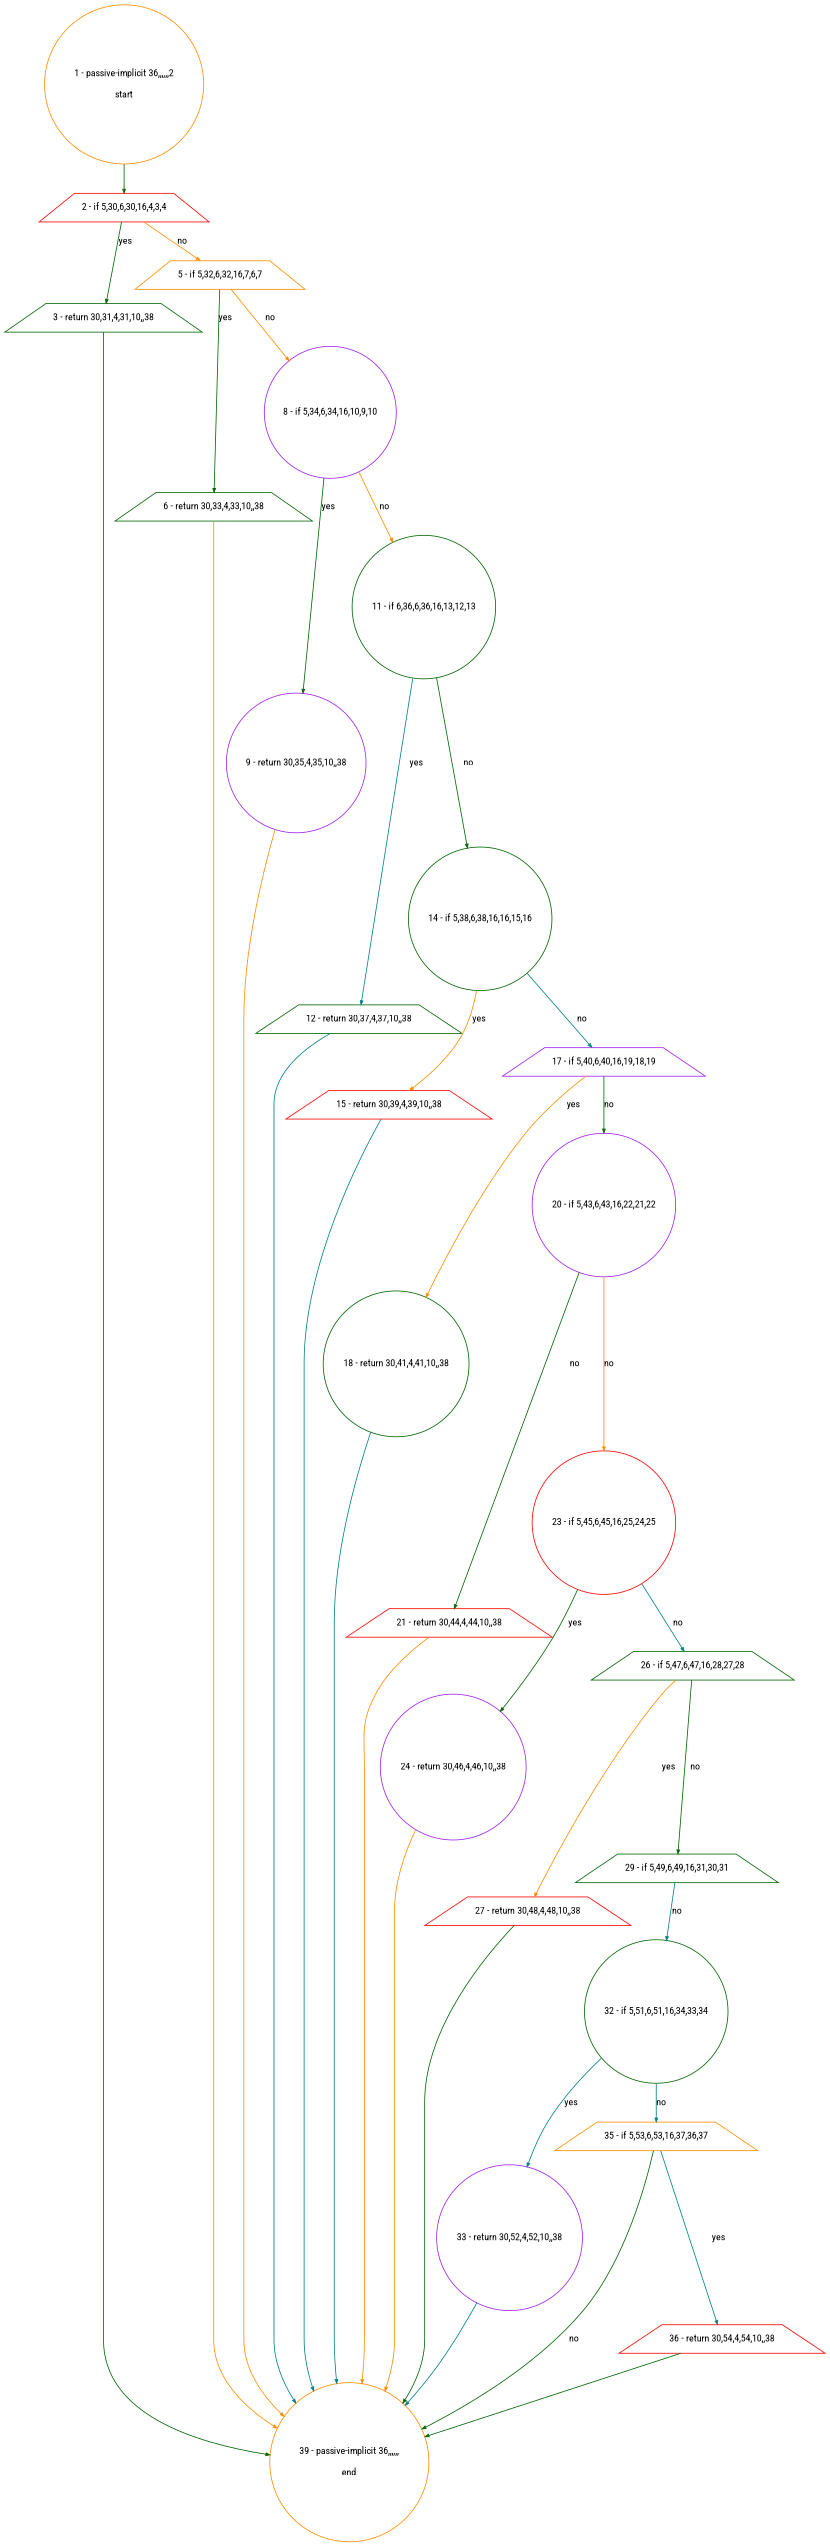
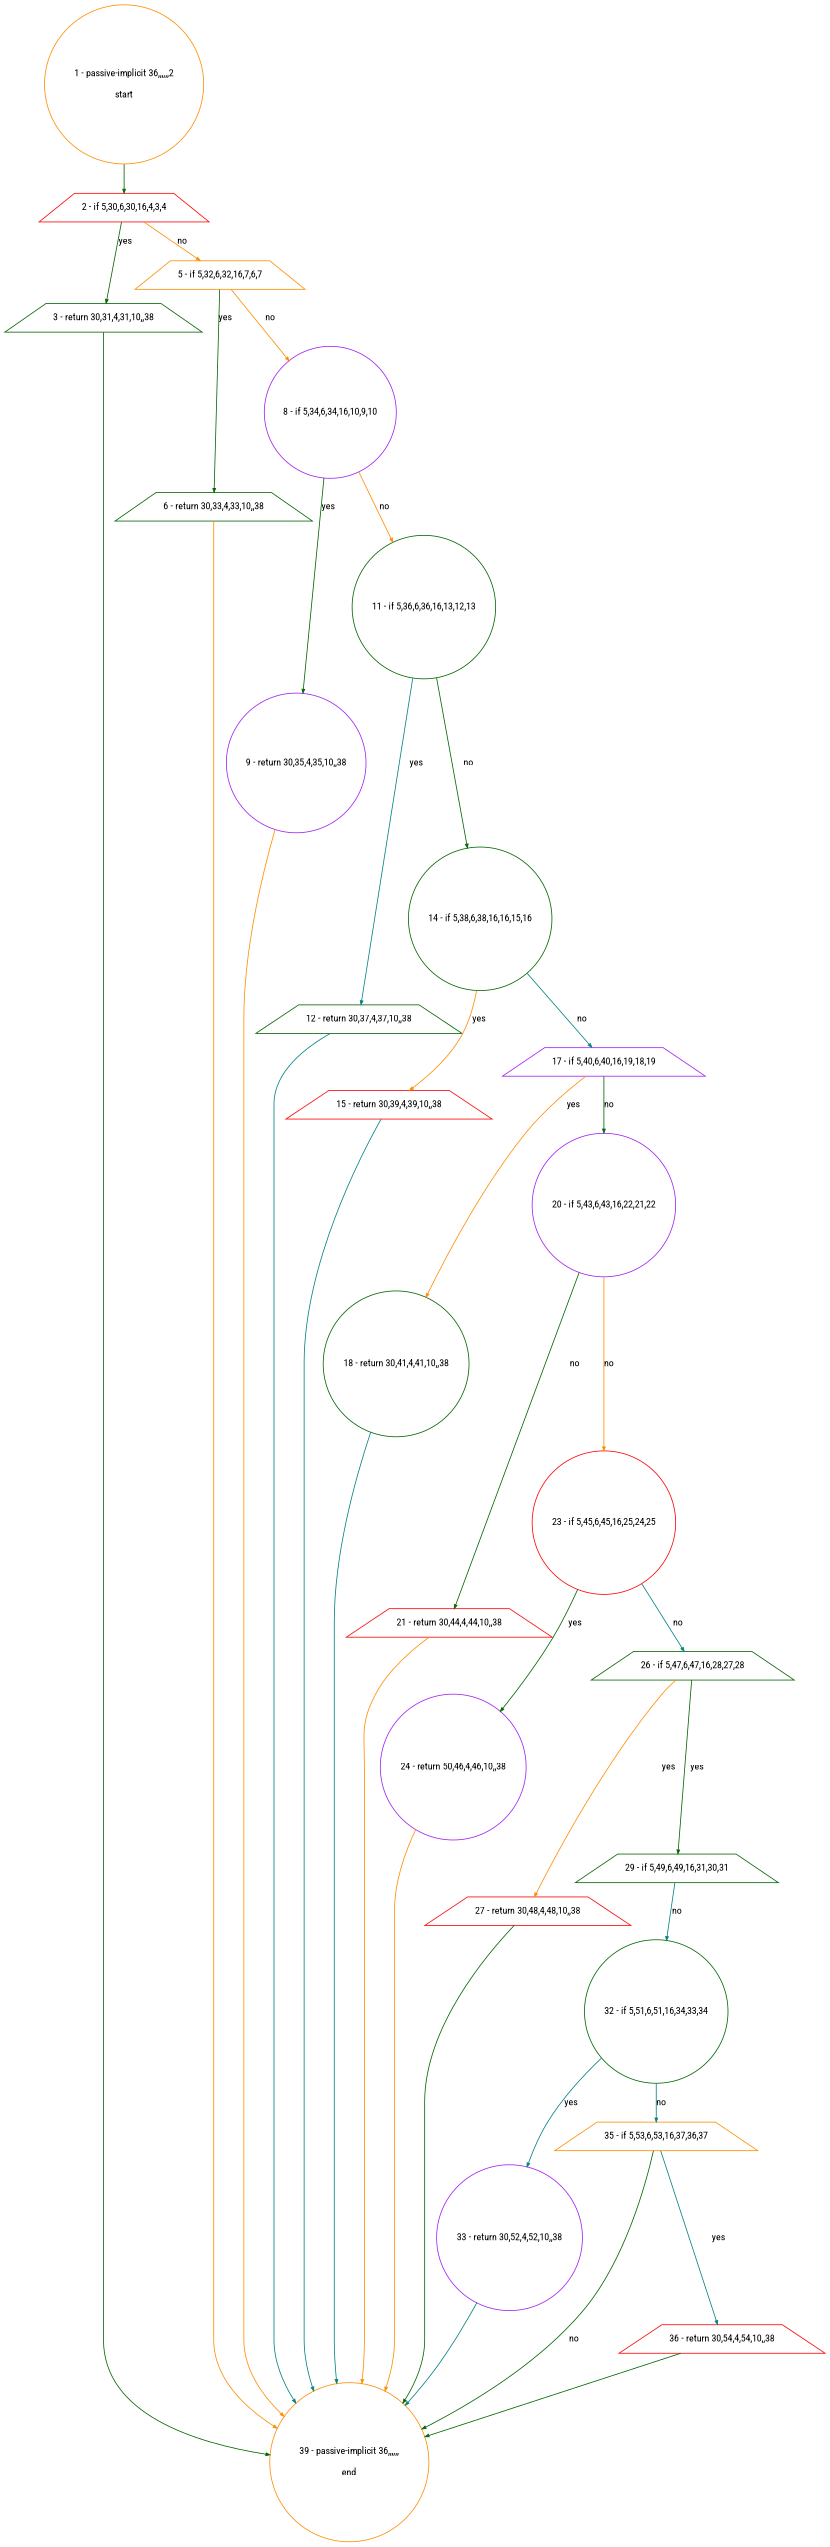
node "11 - if 6,36,6,36,16,13,12,13": label "11 - if 6,36,6,36,16,13,12,13" -> "11 - if 5,36,6,36,16,13,12,13"
node "24 - return 30,46,4,46,10,,38": label "24 - return 30,46,4,46,10,,38" -> "24 - return 50,46,4,46,10,,38"
edge "26 - if 5,47,6,47,16,28,27,28" -> "29 - if 5,49,6,49,16,31,30,31": label "no" -> "yes"
